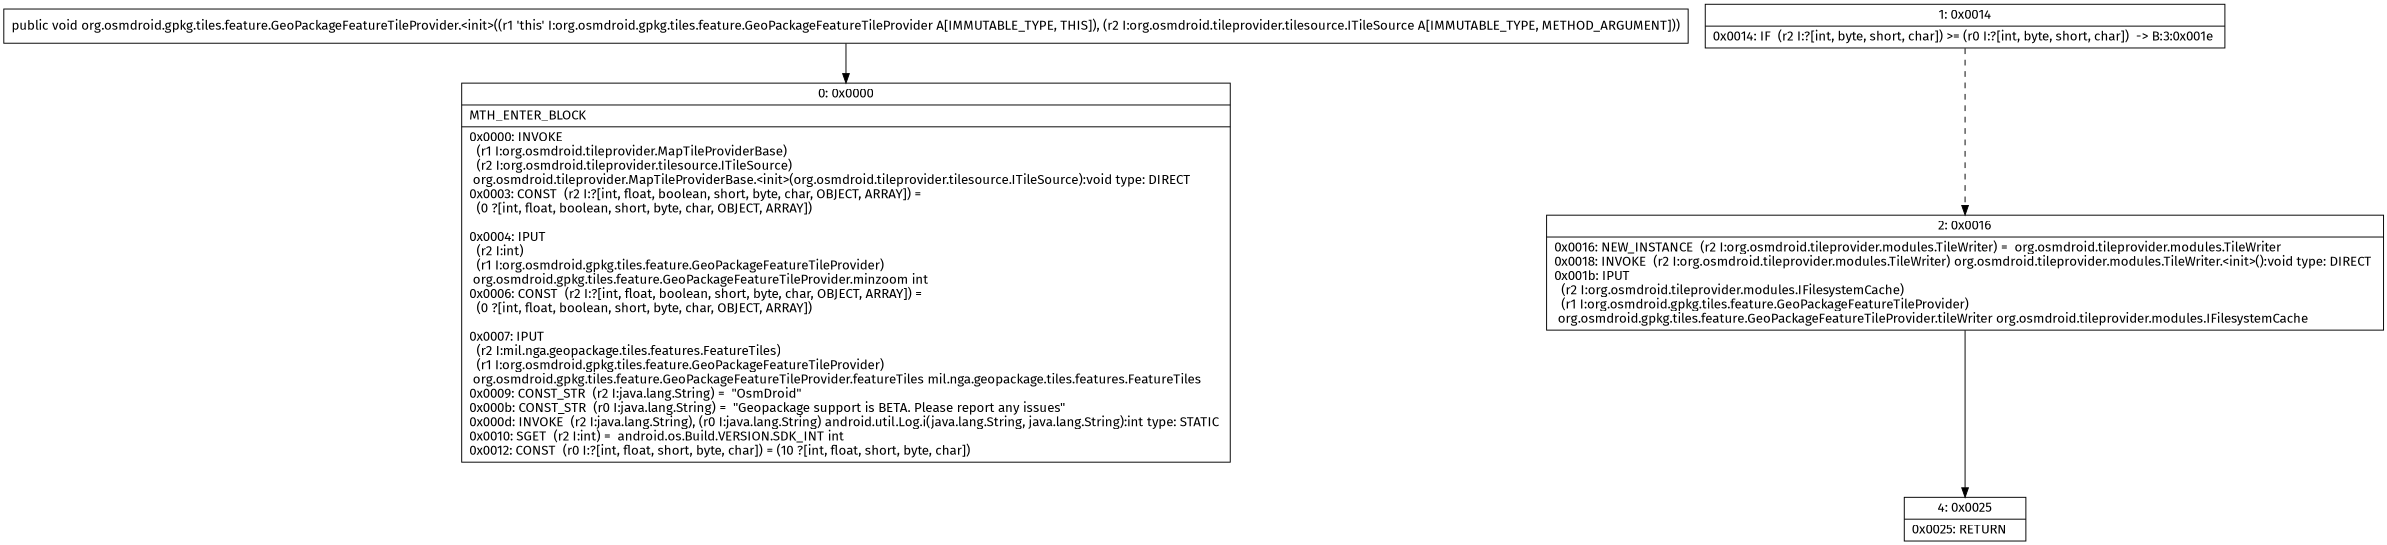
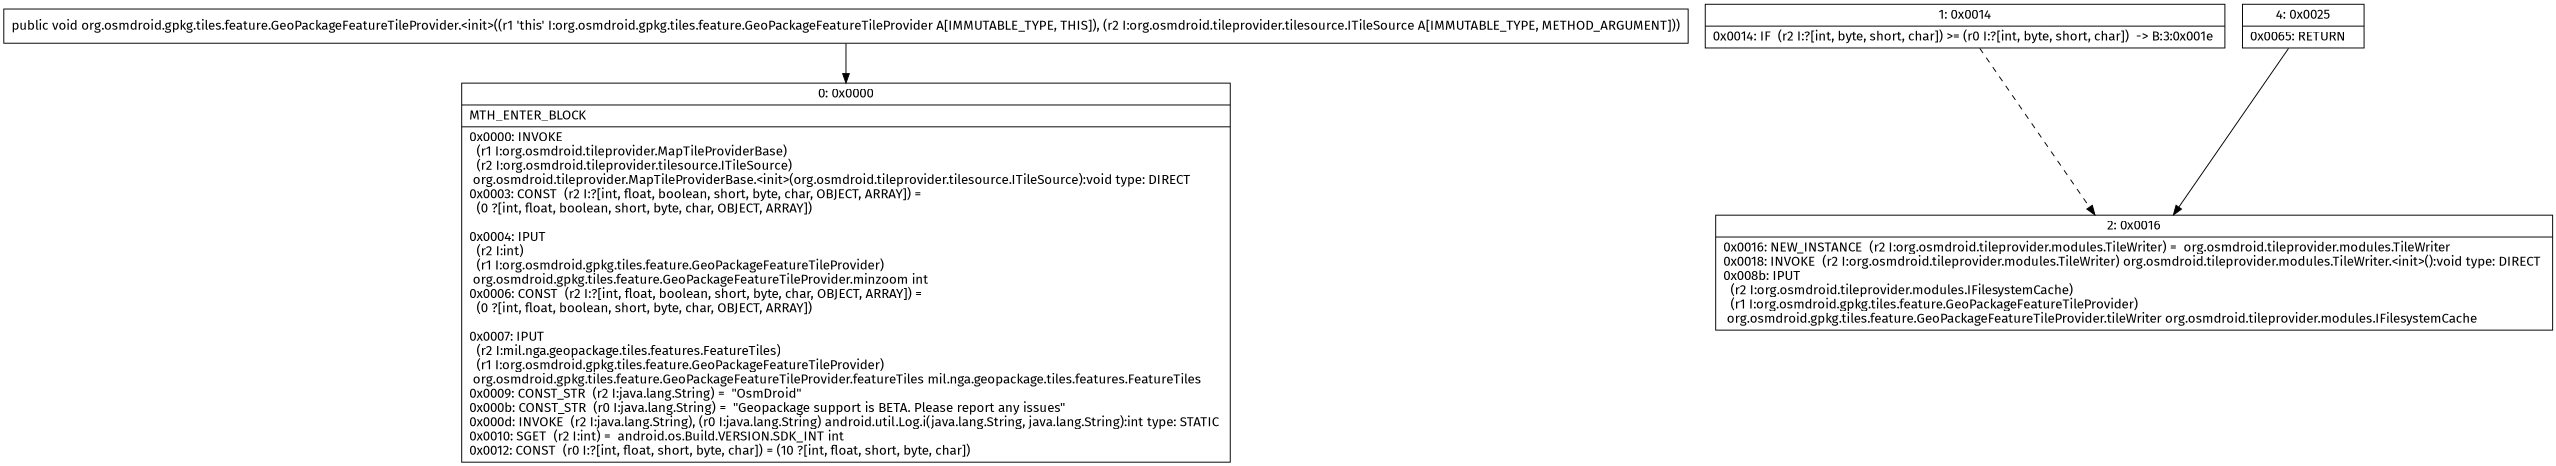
node "2: 0x0016": text "0x001b: IPUT" -> "0x008b: IPUT"
edge "2: 0x0016" -> "4: 0x0025": reversed
node "4: 0x0025": text "0x0025: RETURN" -> "0x0065: RETURN"
